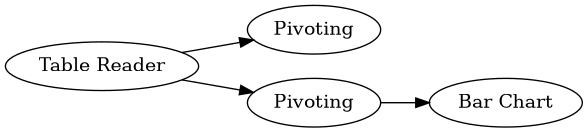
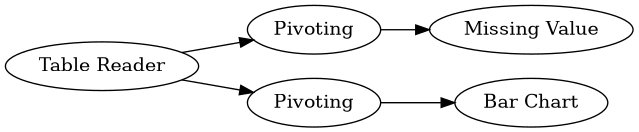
node "Missing Value": added
